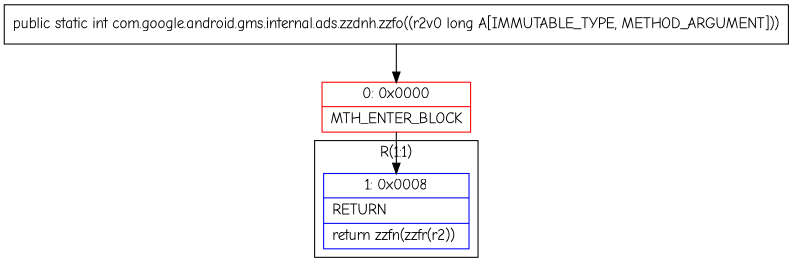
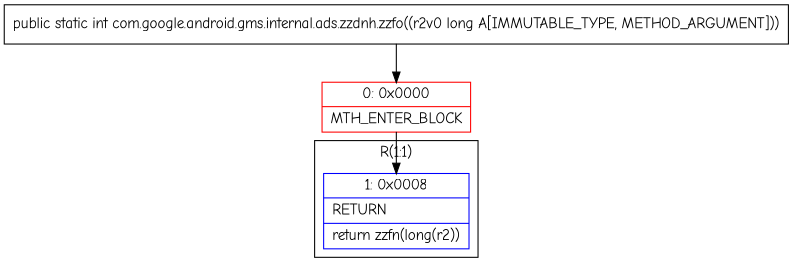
node "1: 0x0008": text "return zzfn(zzfr(r2))" -> "return zzfn(long(r2))"
